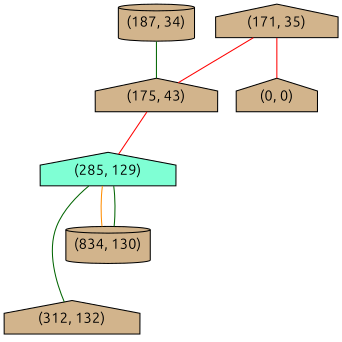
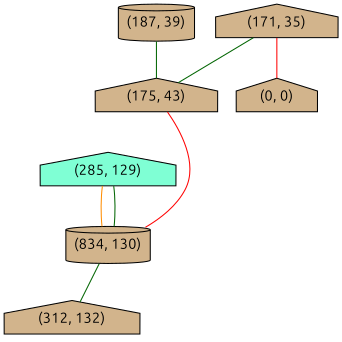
node "(187, 34)": label "(187, 34)" -> "(187, 39)"
edge "(171, 35)" -- "(175, 43)": color red -> darkgreen
edge "(175, 43)" -- "(285, 129)": now "(175, 43)" -- "(834, 130)"
edge "(285, 129)" -- "(312, 132)": now "(834, 130)" -- "(312, 132)"
